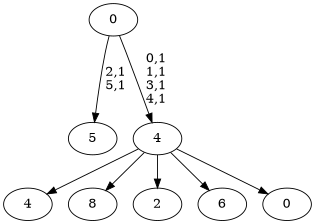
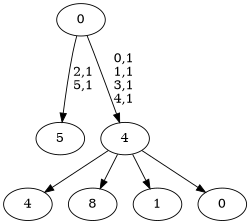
node "2": removed
node "6": label "6" -> "1"
